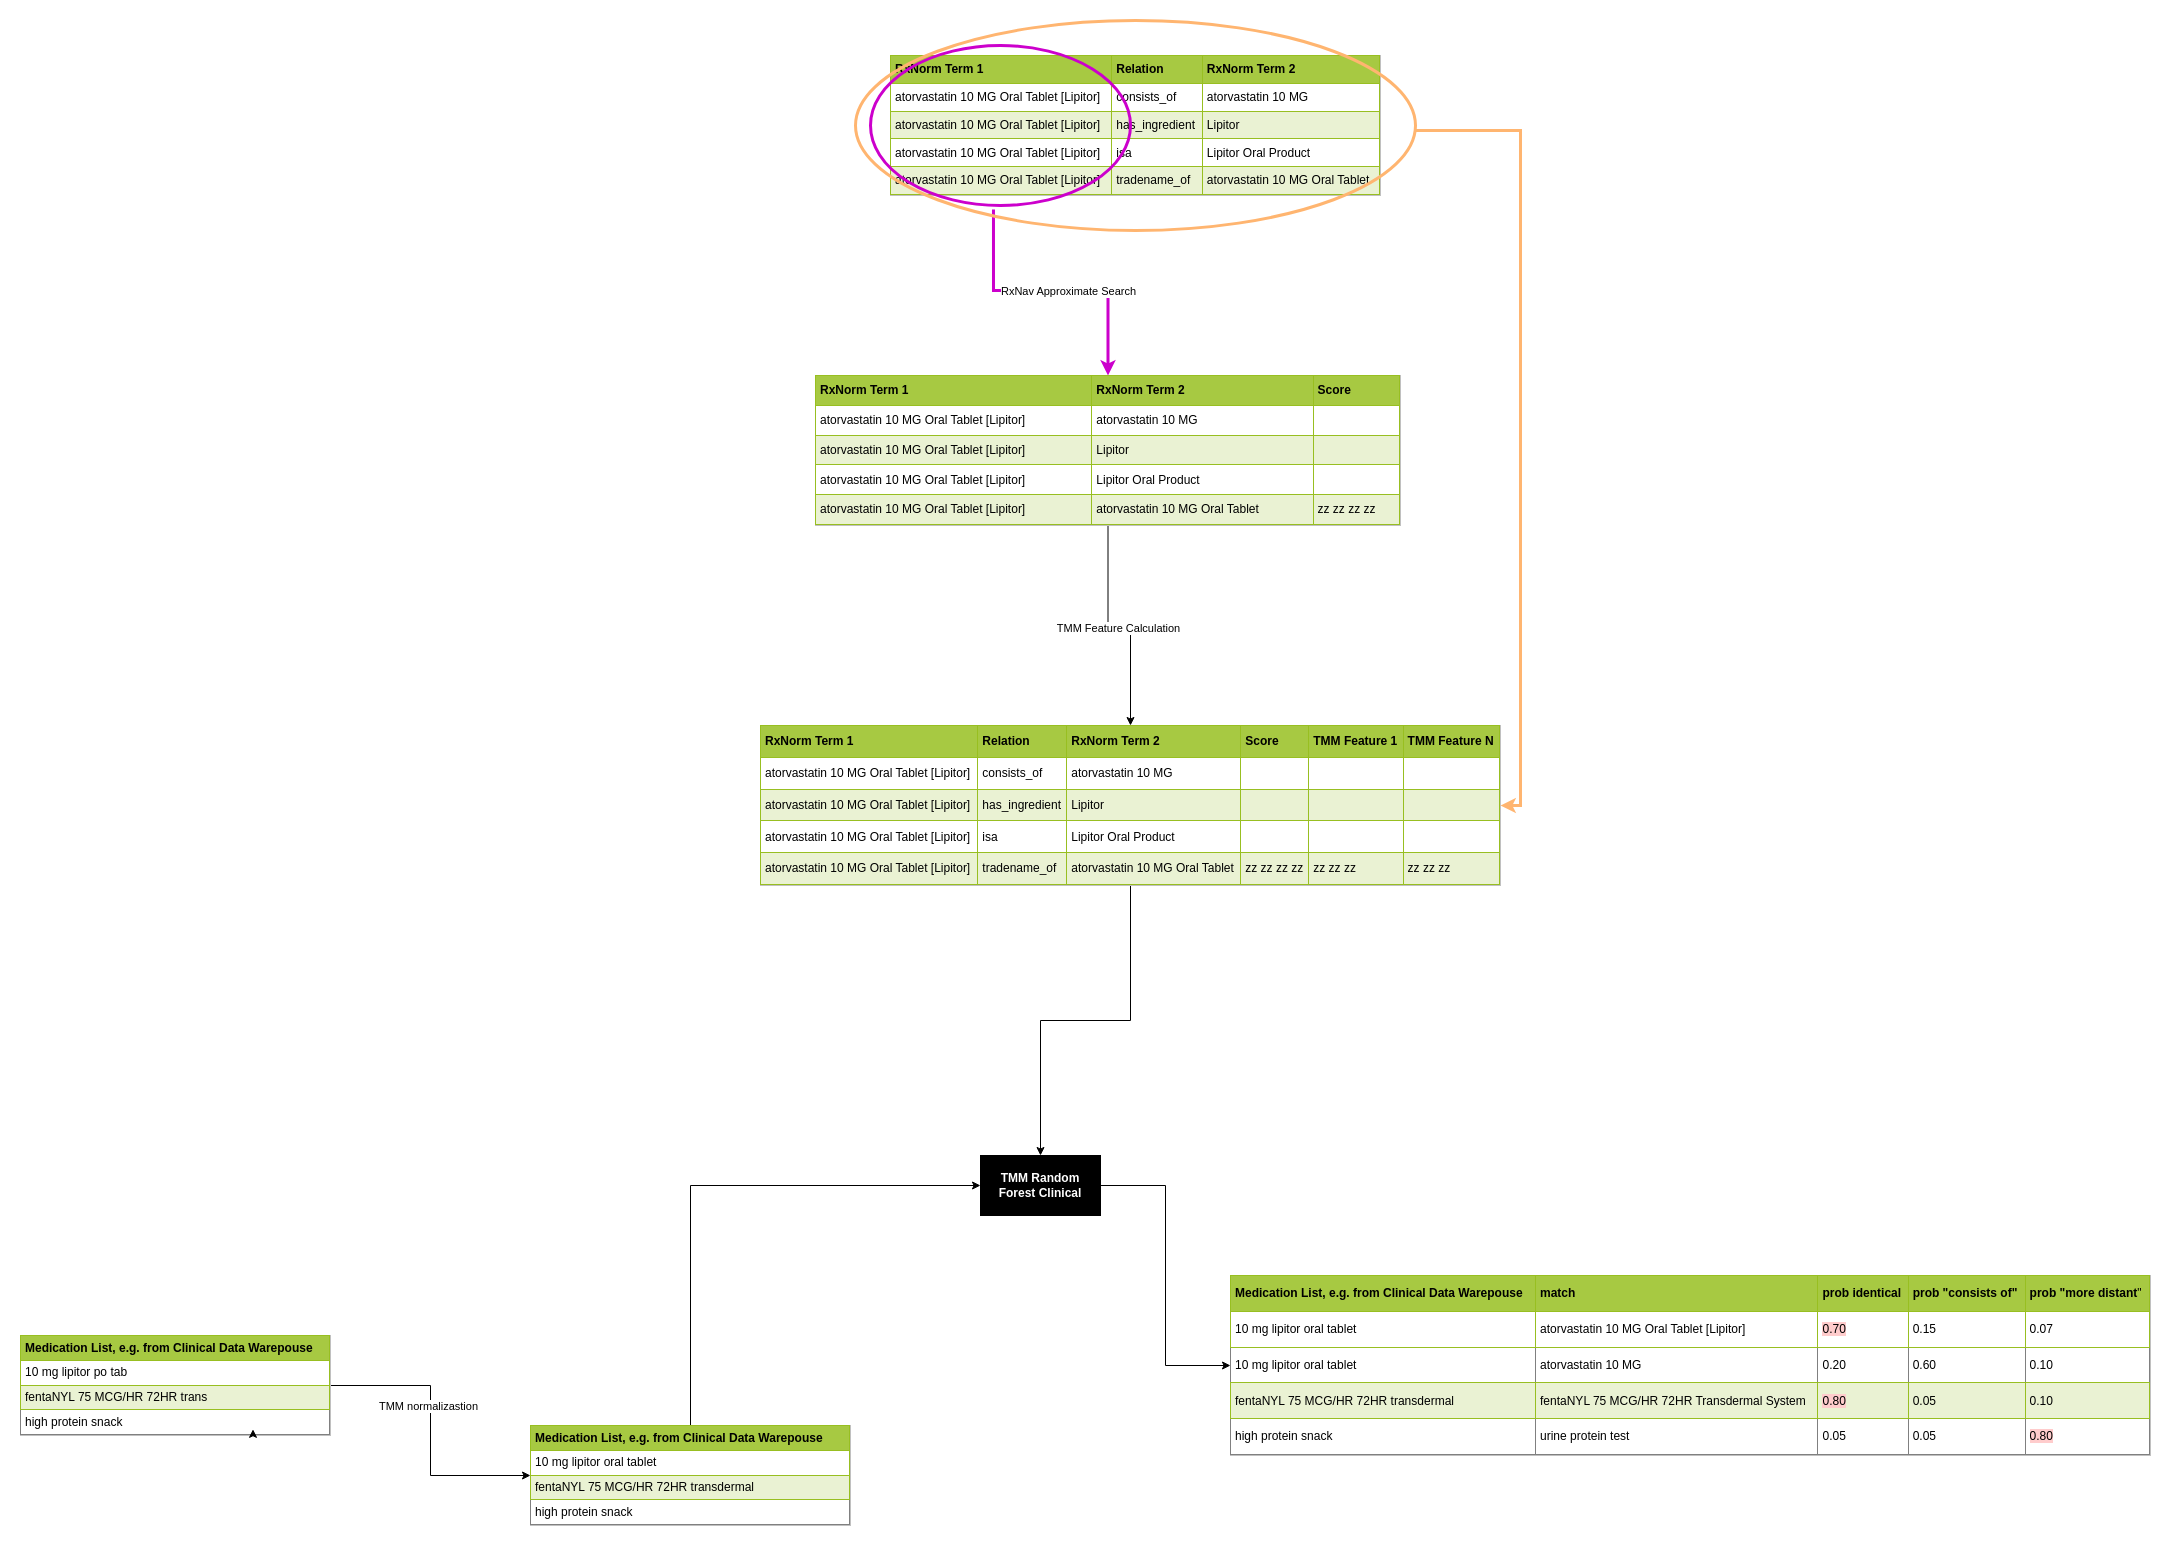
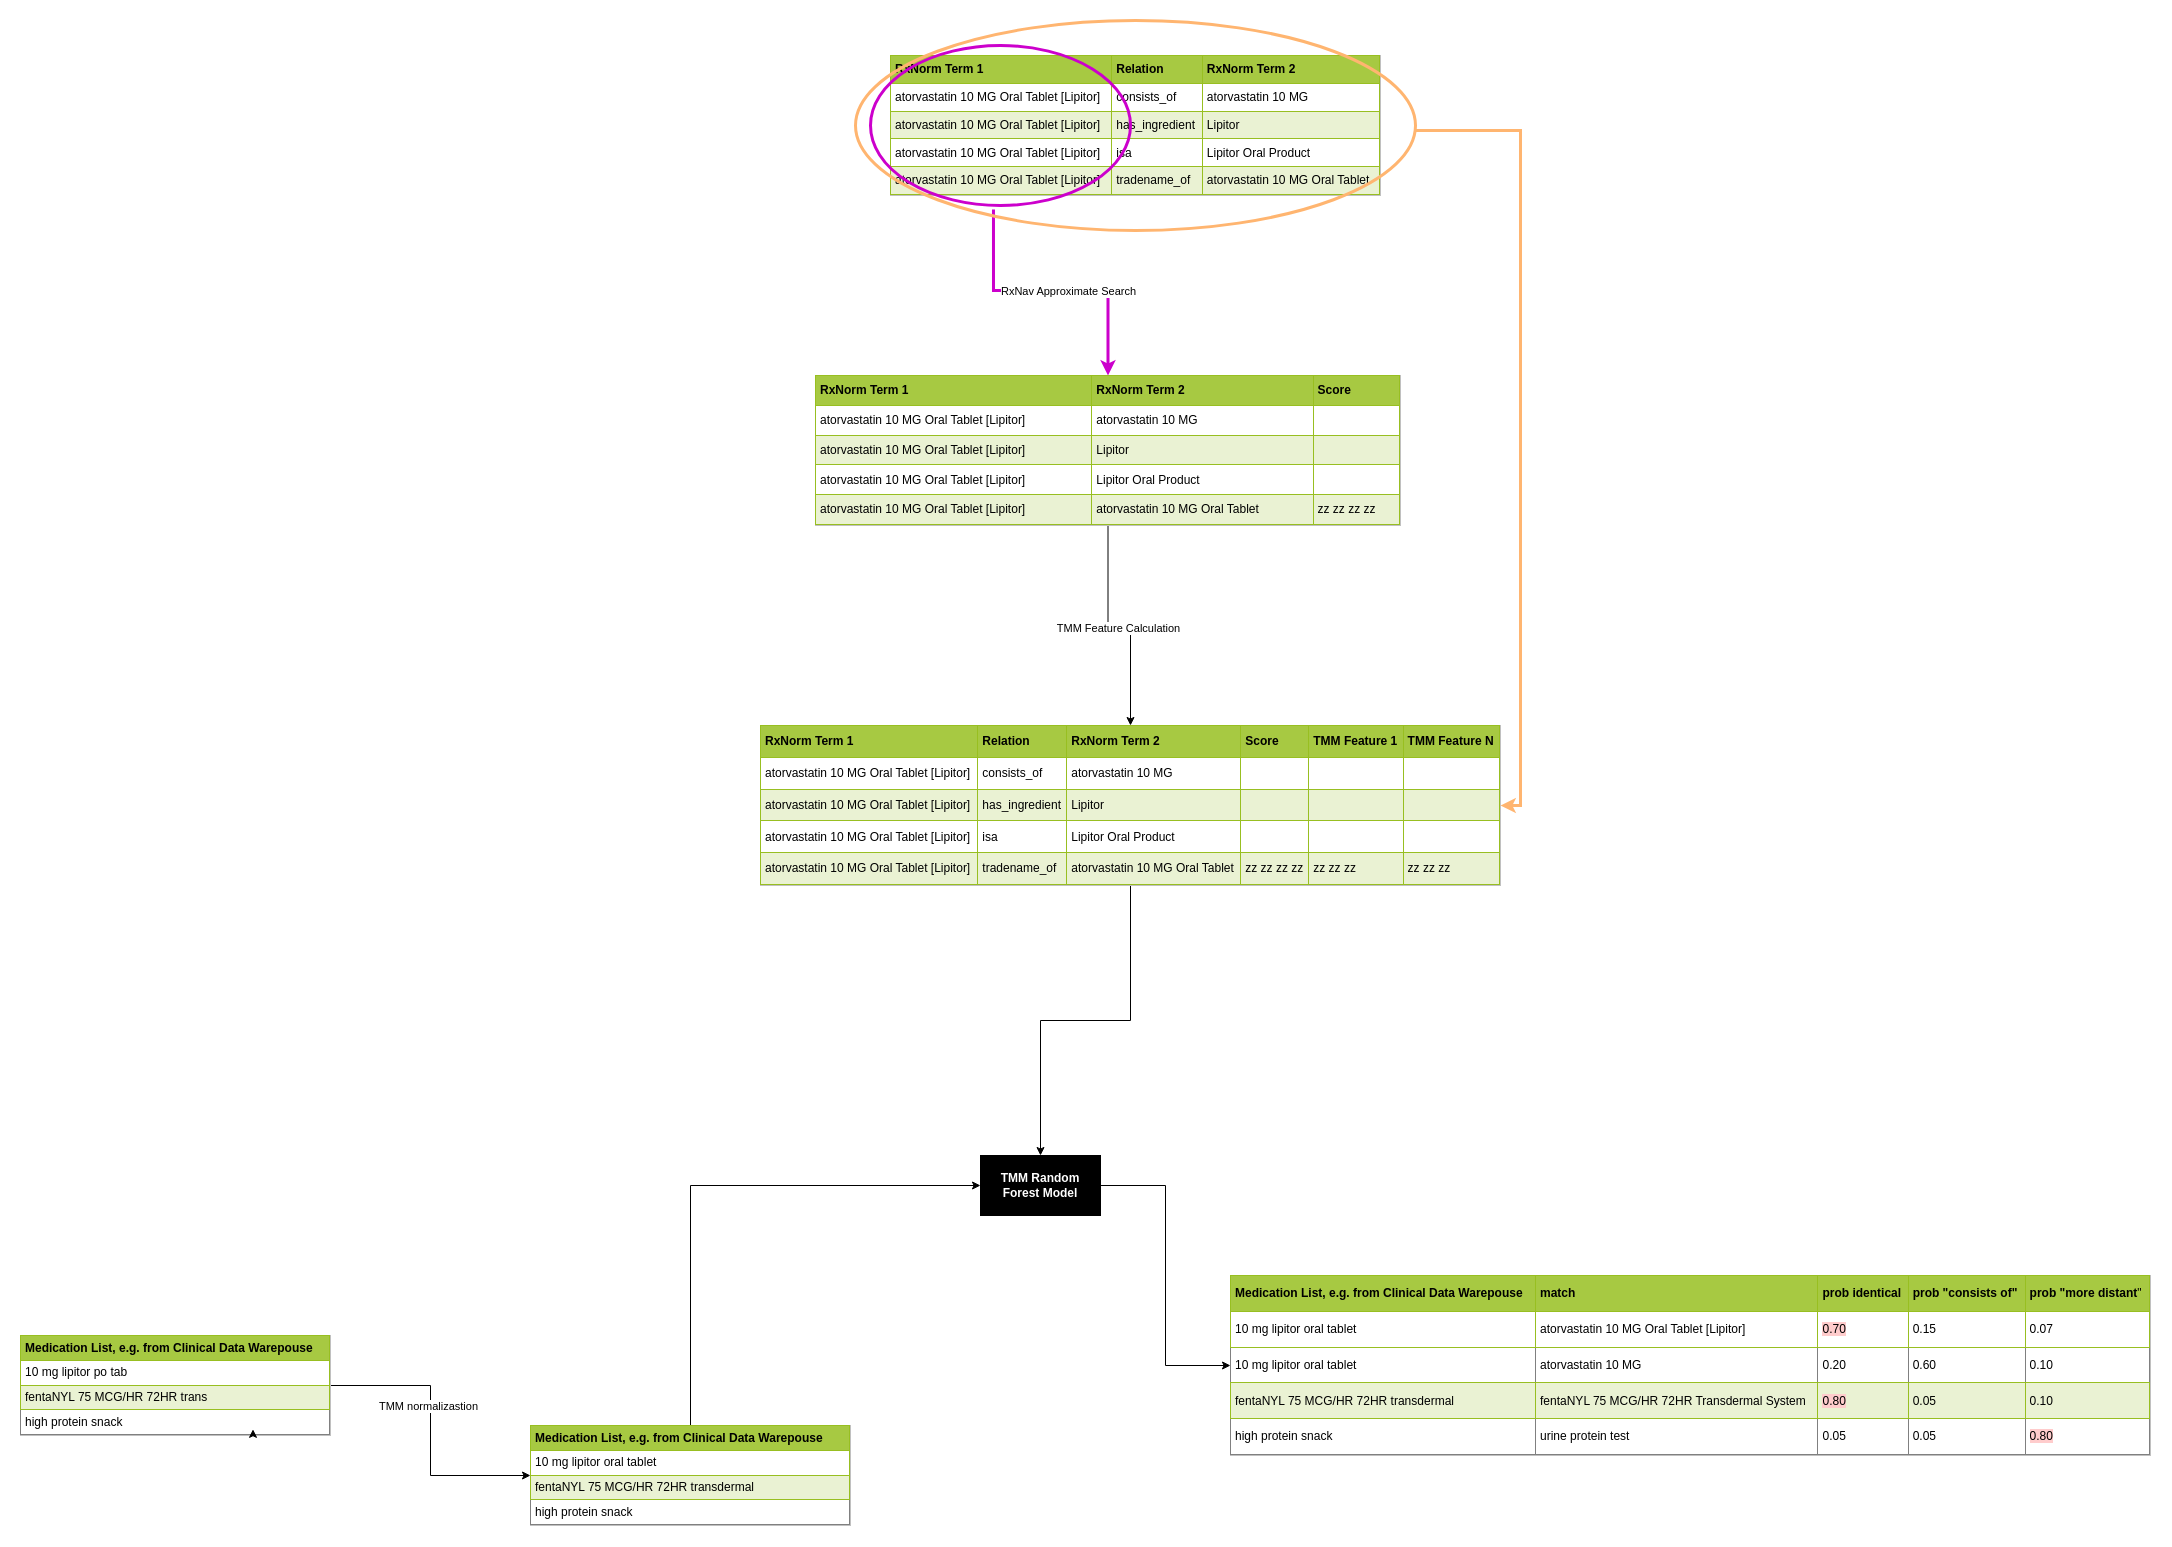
node "TMM Random Forest Clinical": label "TMM Random Forest Clinical" -> "TMM Random Forest Model"
